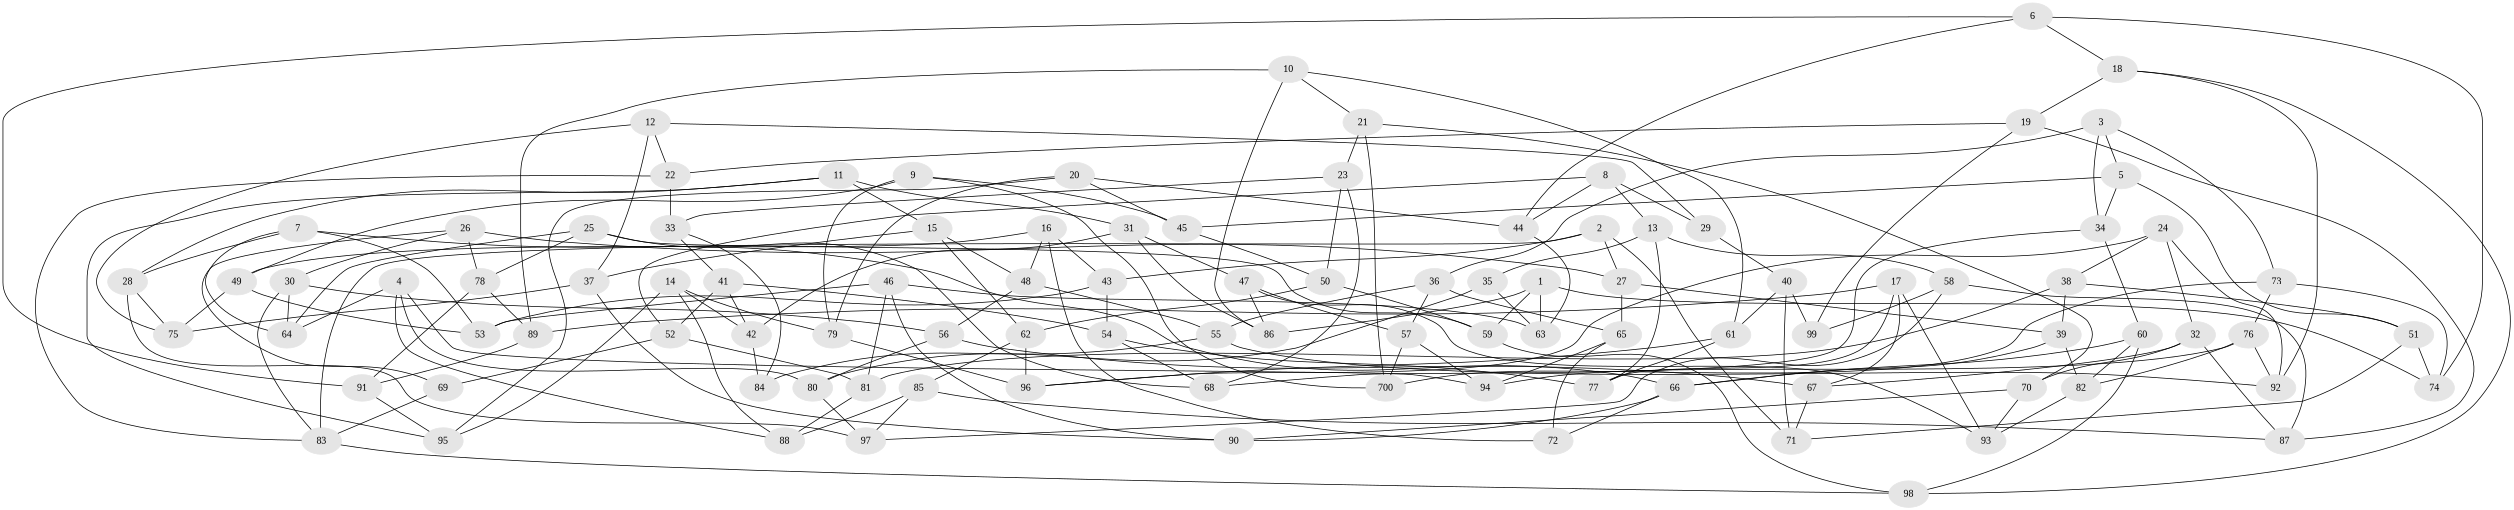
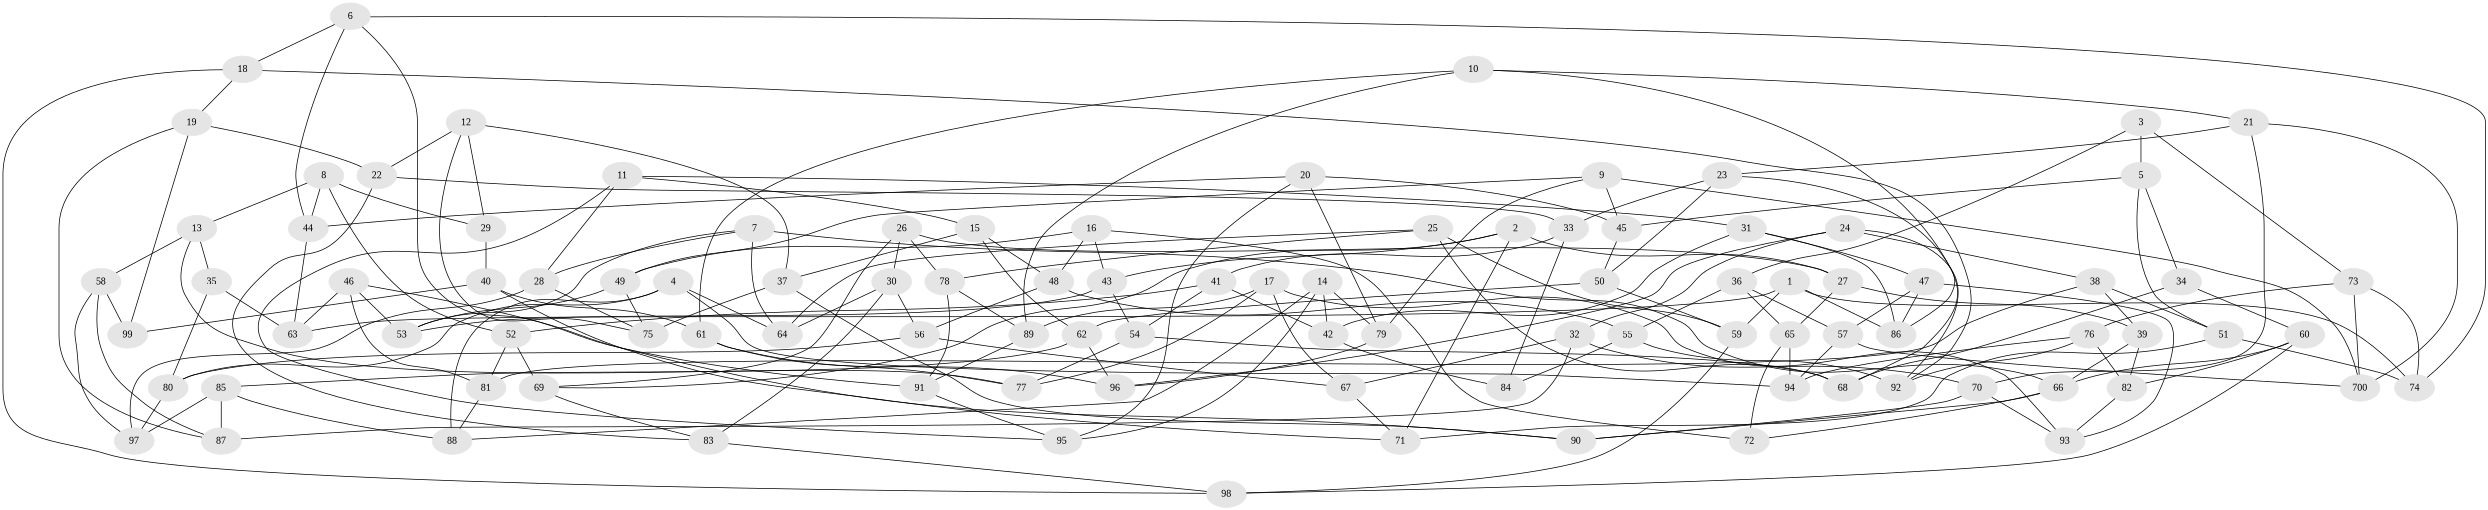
edge "3" -- "34": removed
edge "2" -- "83": now "2" -- "69"
